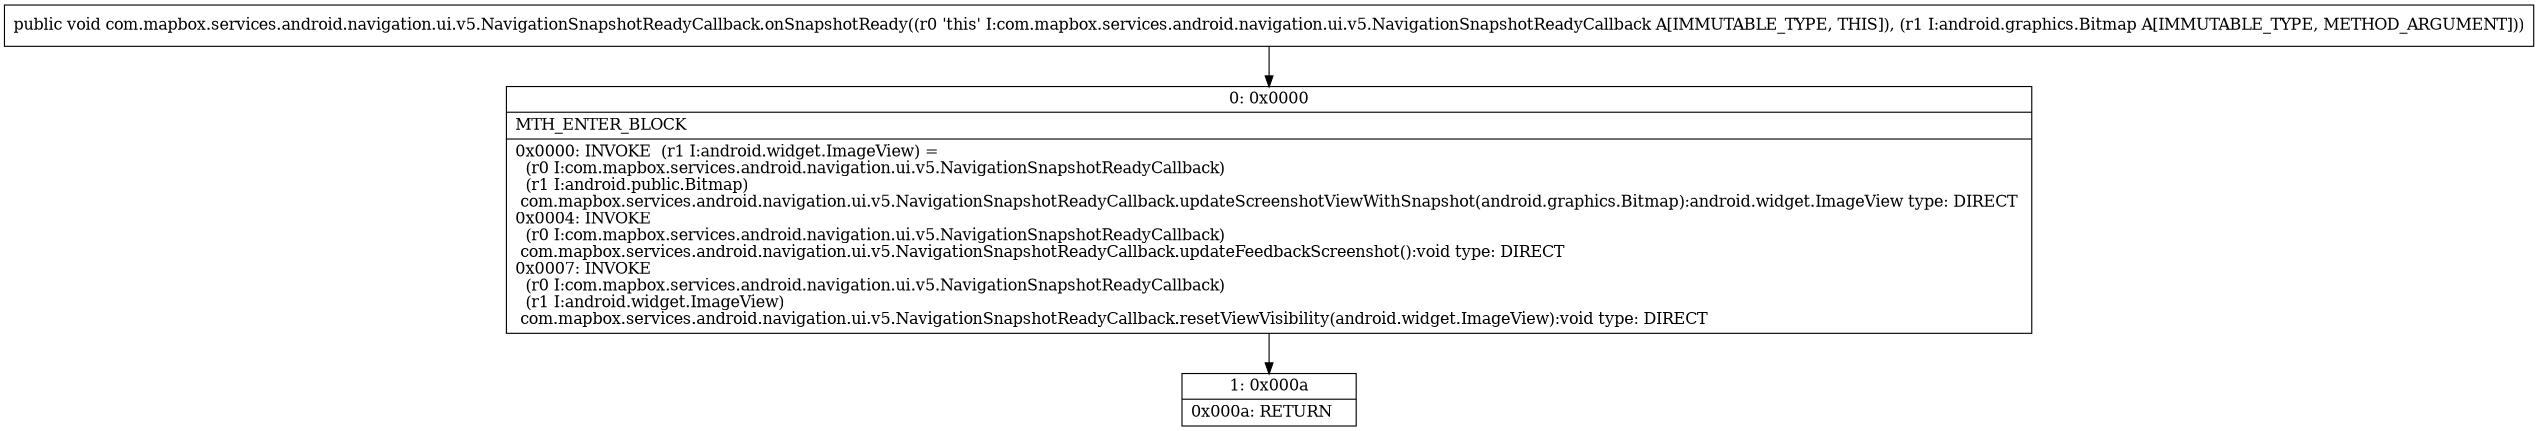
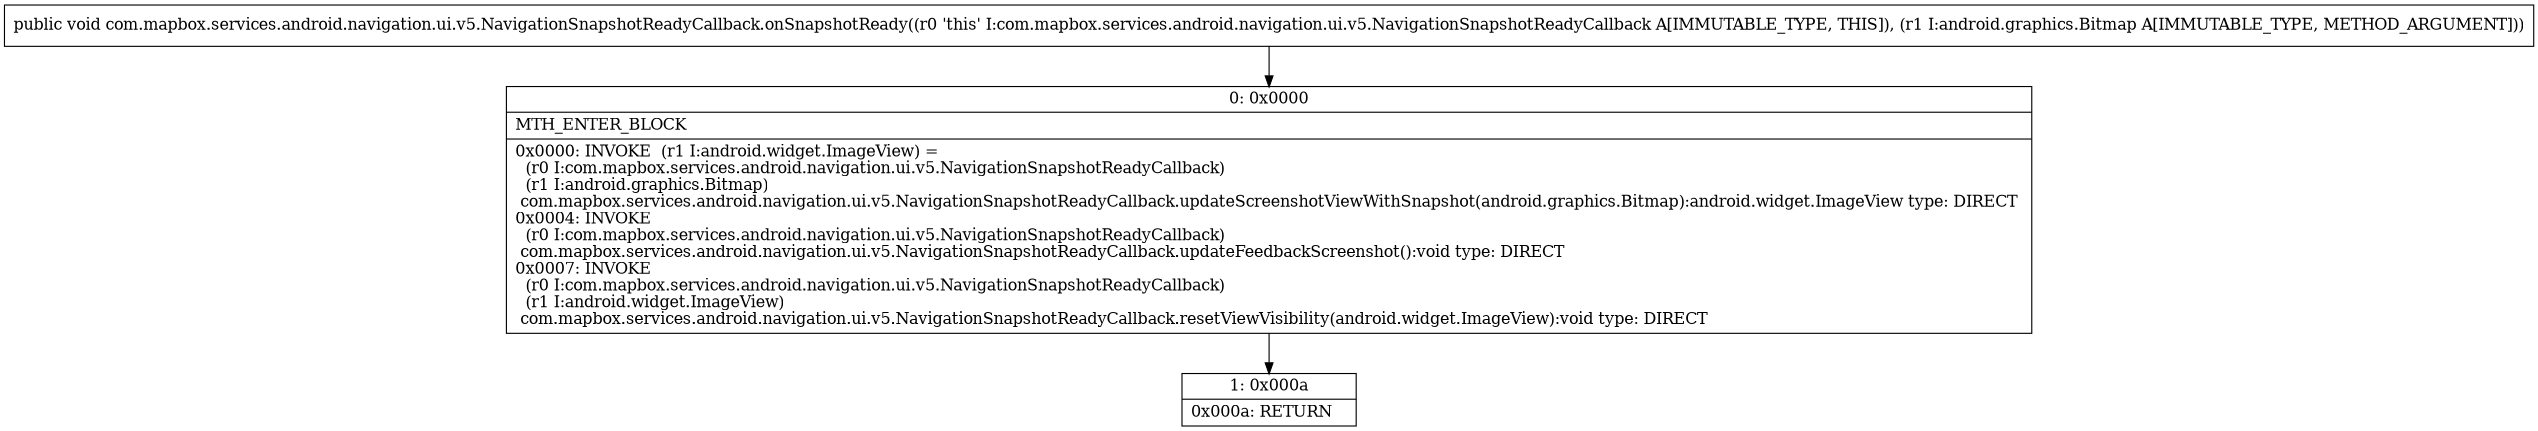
node "0: 0x0000": text "(r1 I:android.public.Bitmap)" -> "(r1 I:android.graphics.Bitmap)"
